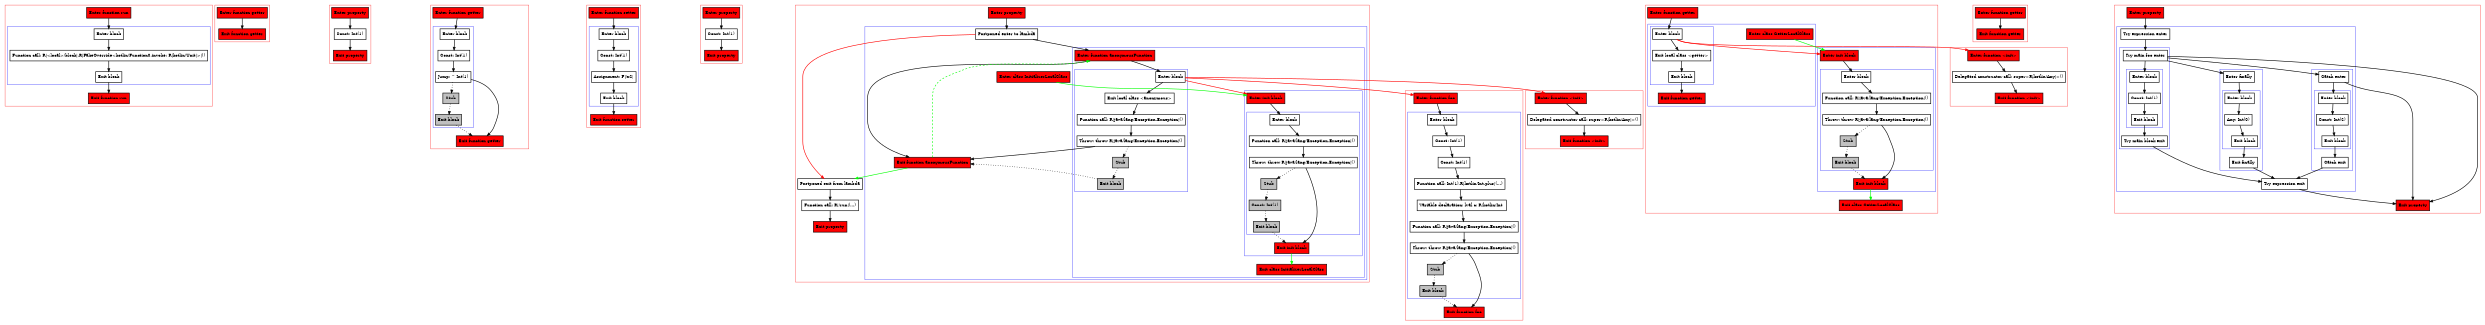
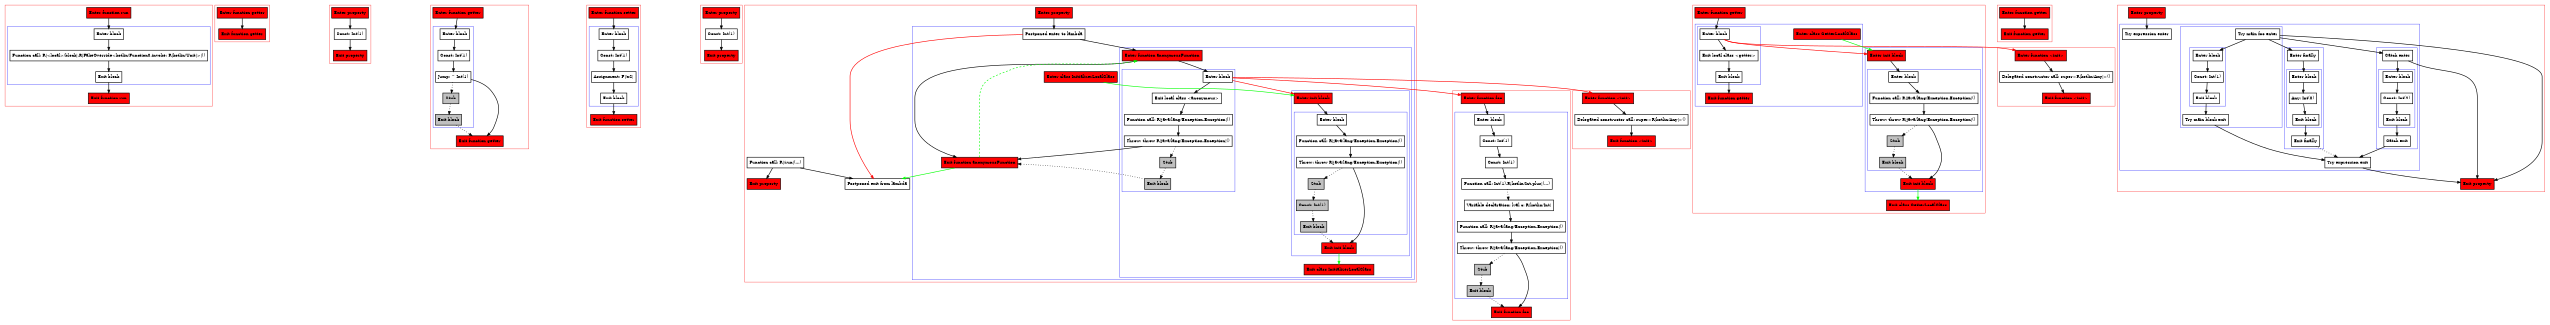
edge "Try expression enter" -> "Try main foo enter": removed
edge "Exit finally" -> "Try expression exit": style solid -> dotted
edge "Postponed exit from lambda" -> "Function call: R|/run|(...)": reversed
edge "Function call: Int(1).R|kotlin/Int.plus|(...)" -> "Variable declaration: lval c: R|kotlin/Int|": style solid -> dotted
